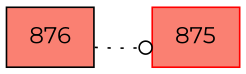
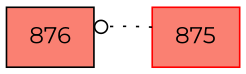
edge "876" -> "875": reversed
